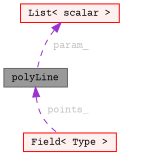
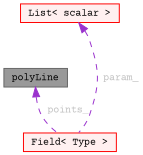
edge "polyLine" -> "List< scalar >": now "Field< Type >" -> "List< scalar >"
